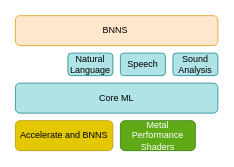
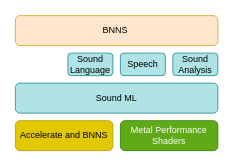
node "Natural Language": label "Natural Language" -> "Sound Language"
node "Core ML": label "Core ML" -> "Sound ML"
node "Metal Performance Shaders": size 75x30 -> 98x30
